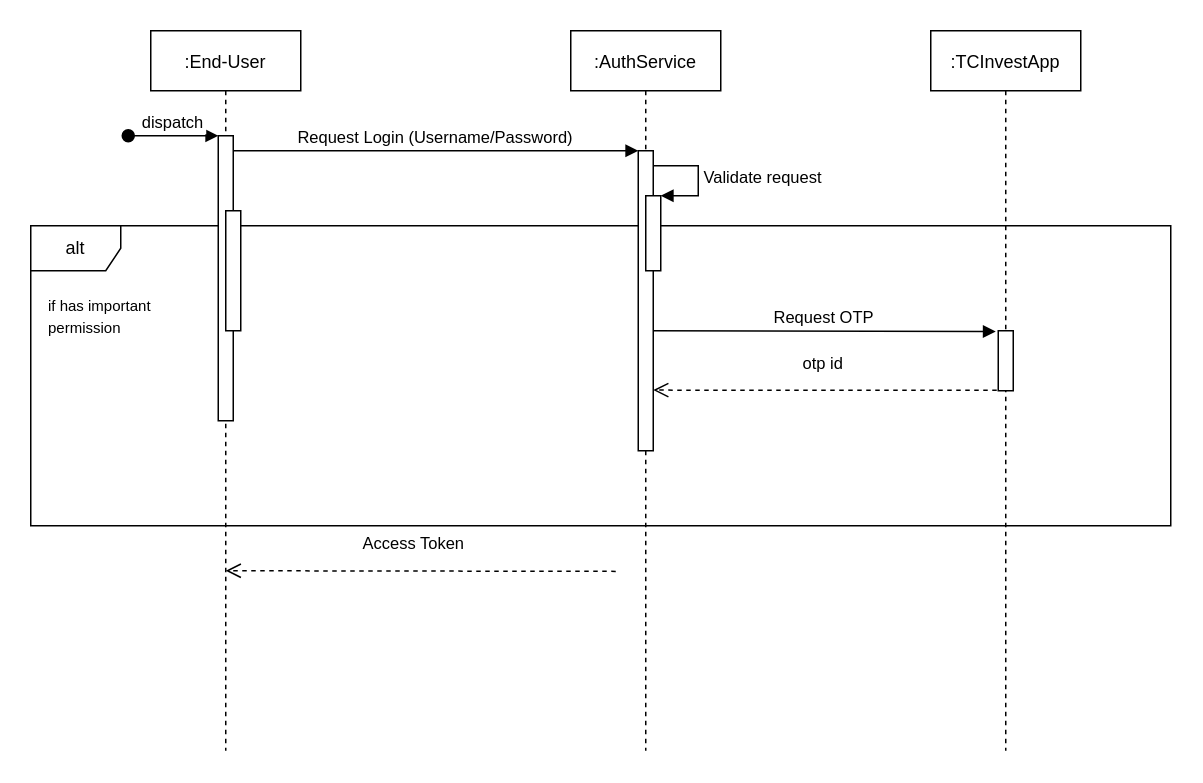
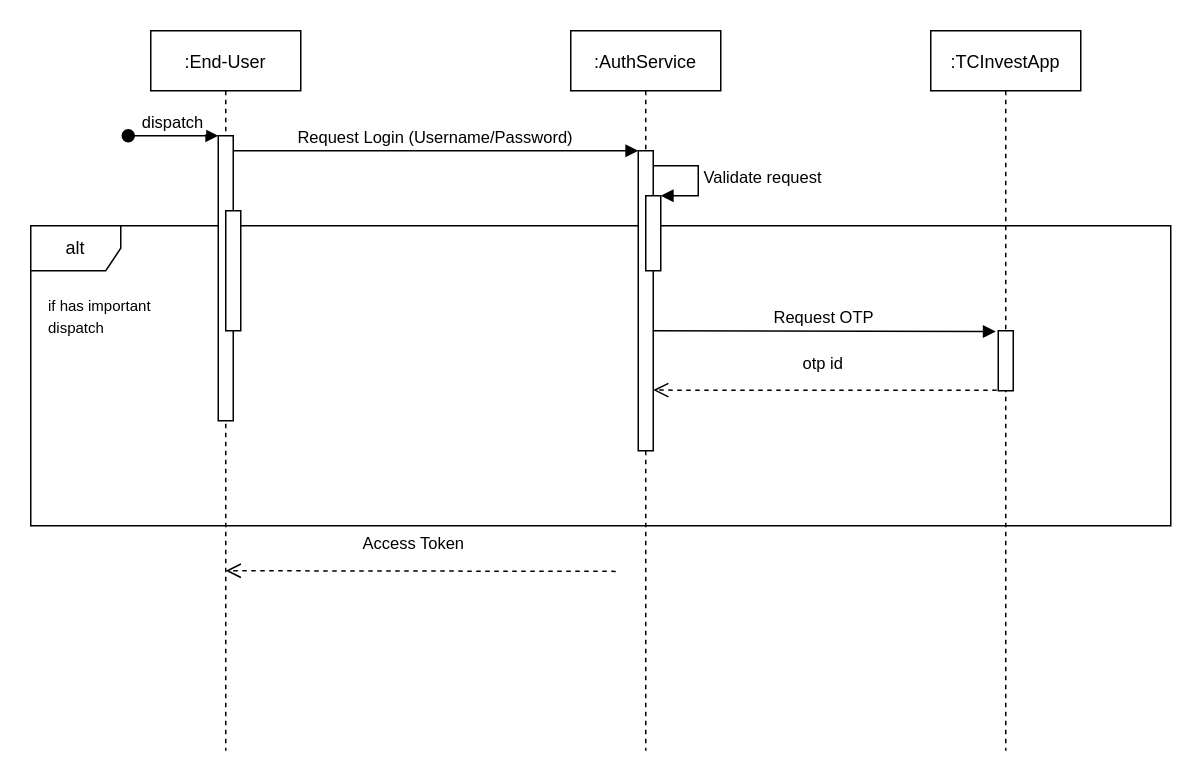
node "if has important permission": label "if has important permission" -> "if has important dispatch"
